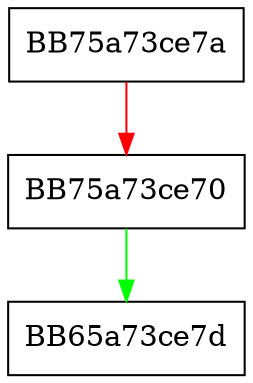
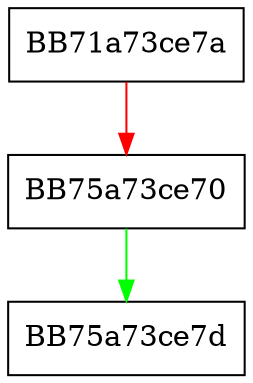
node "BB75a73ce7a": label "BB75a73ce7a" -> "BB71a73ce7a"
node "BB65a73ce7d": label "BB65a73ce7d" -> "BB75a73ce7d"
